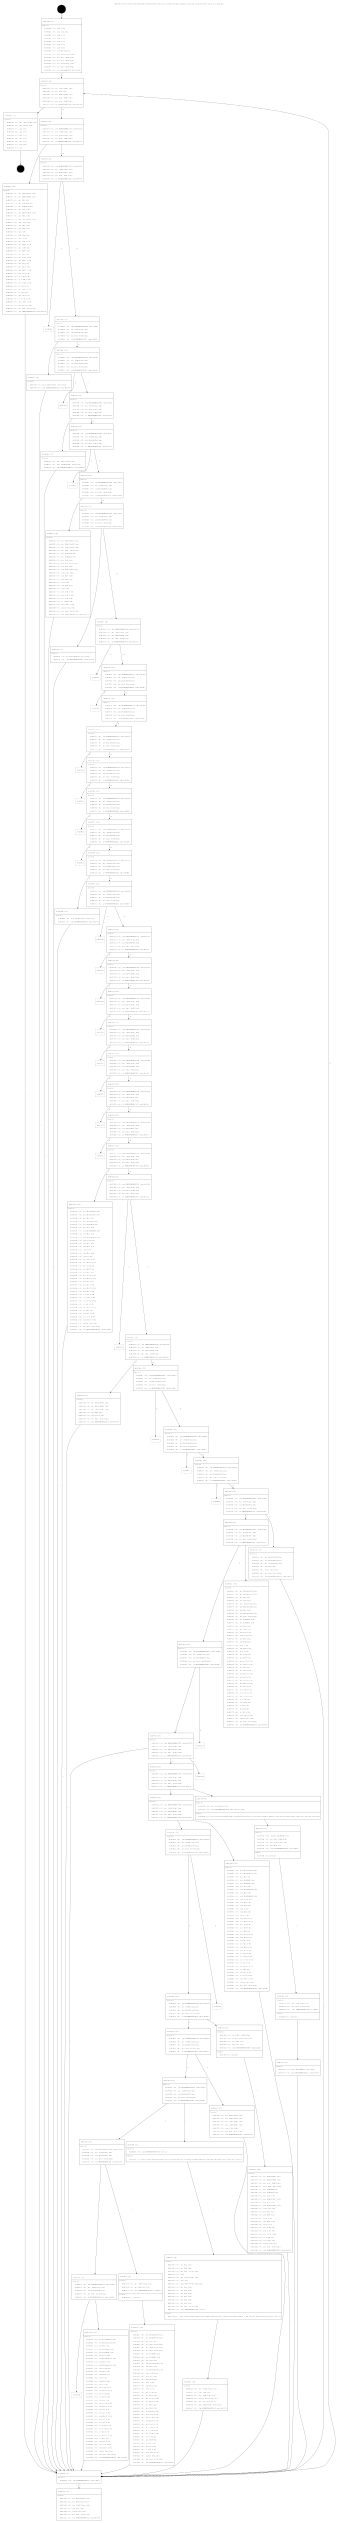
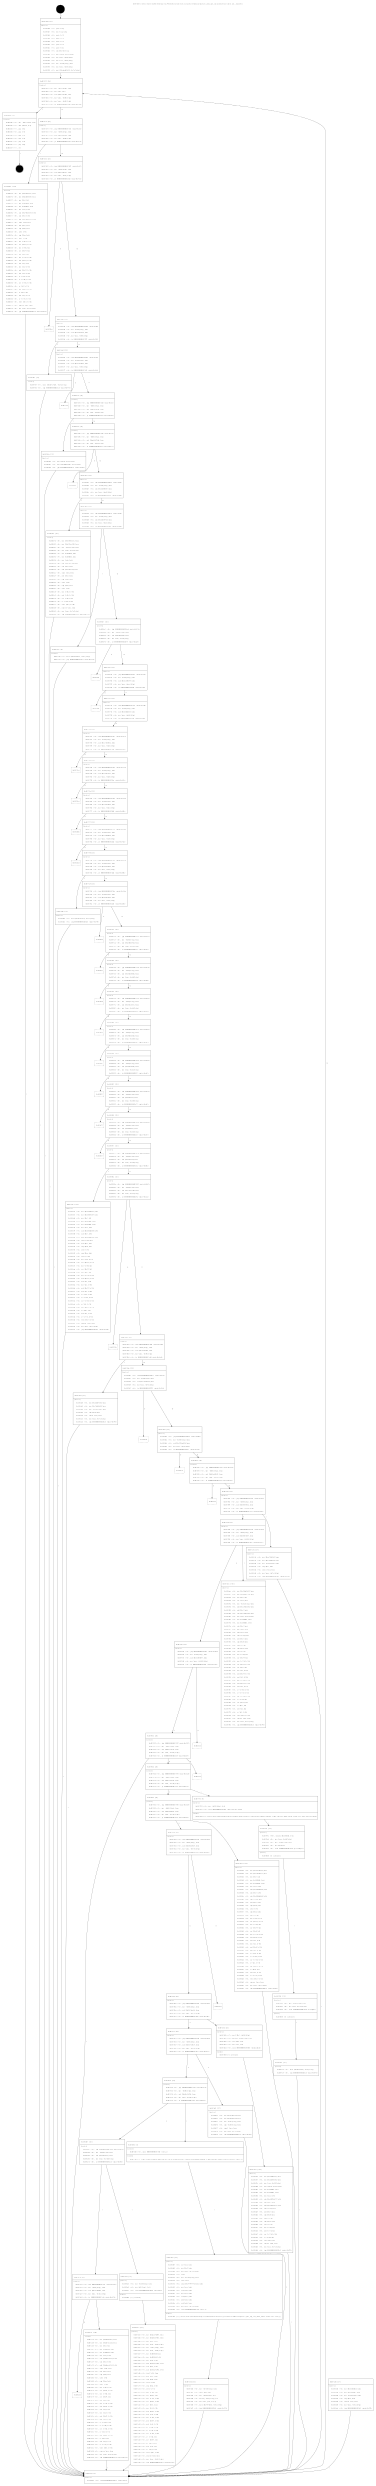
edge "0x4025c5 [5]" -> "0x401a56 [27]": reversed
